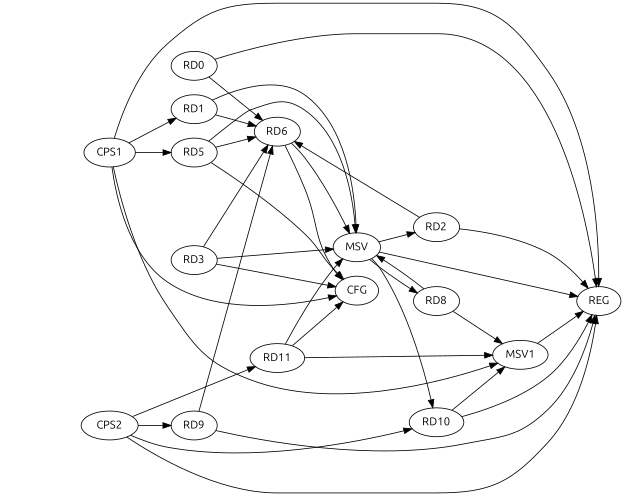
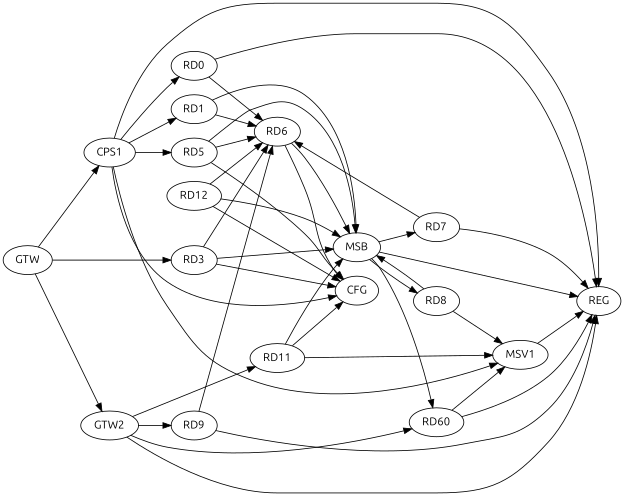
edge "CPS1" -> "RD0": added
node "RD12": added
node "RD2": label "RD2" -> "RD7"
node "MSV": label "MSV" -> "MSB"
node "GTW": added
node "RD10": label "RD10" -> "RD60"
node "CPS2": label "CPS2" -> "GTW2"
